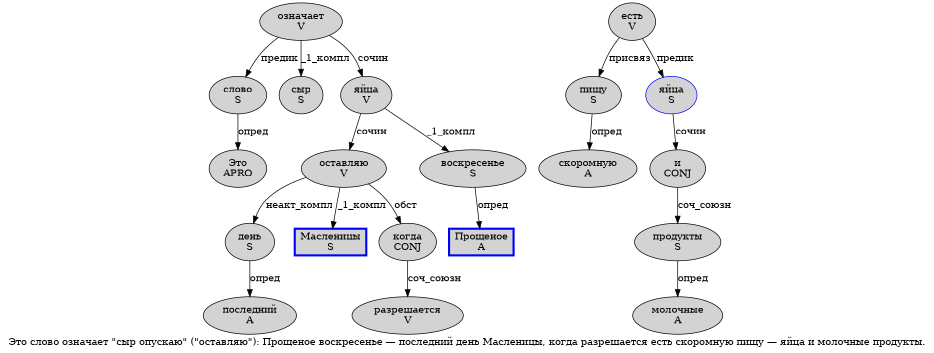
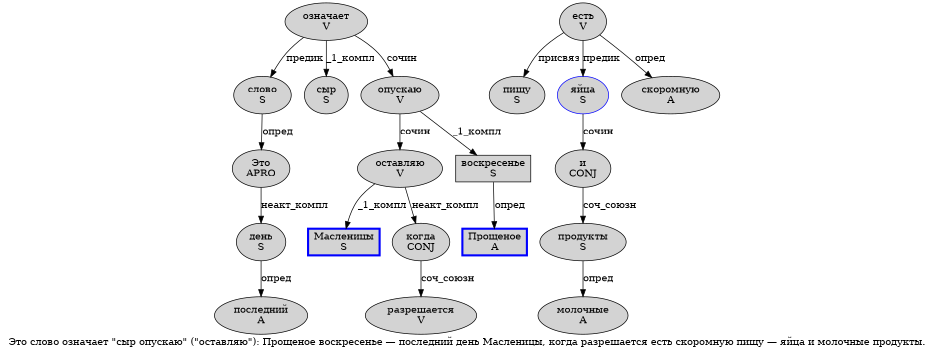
node "яйца V": label "яйца V" -> "опускаю V"
edge "пищу S" -> "скоромную A": now "есть V" -> "скоромную A"
node "воскресенье S": shape ellipse -> box
edge "оставляю V" -> "день S": now "Это APRO" -> "день S"
edge "оставляю V" -> "когда CONJ": label "обст" -> "неакт_компл"
